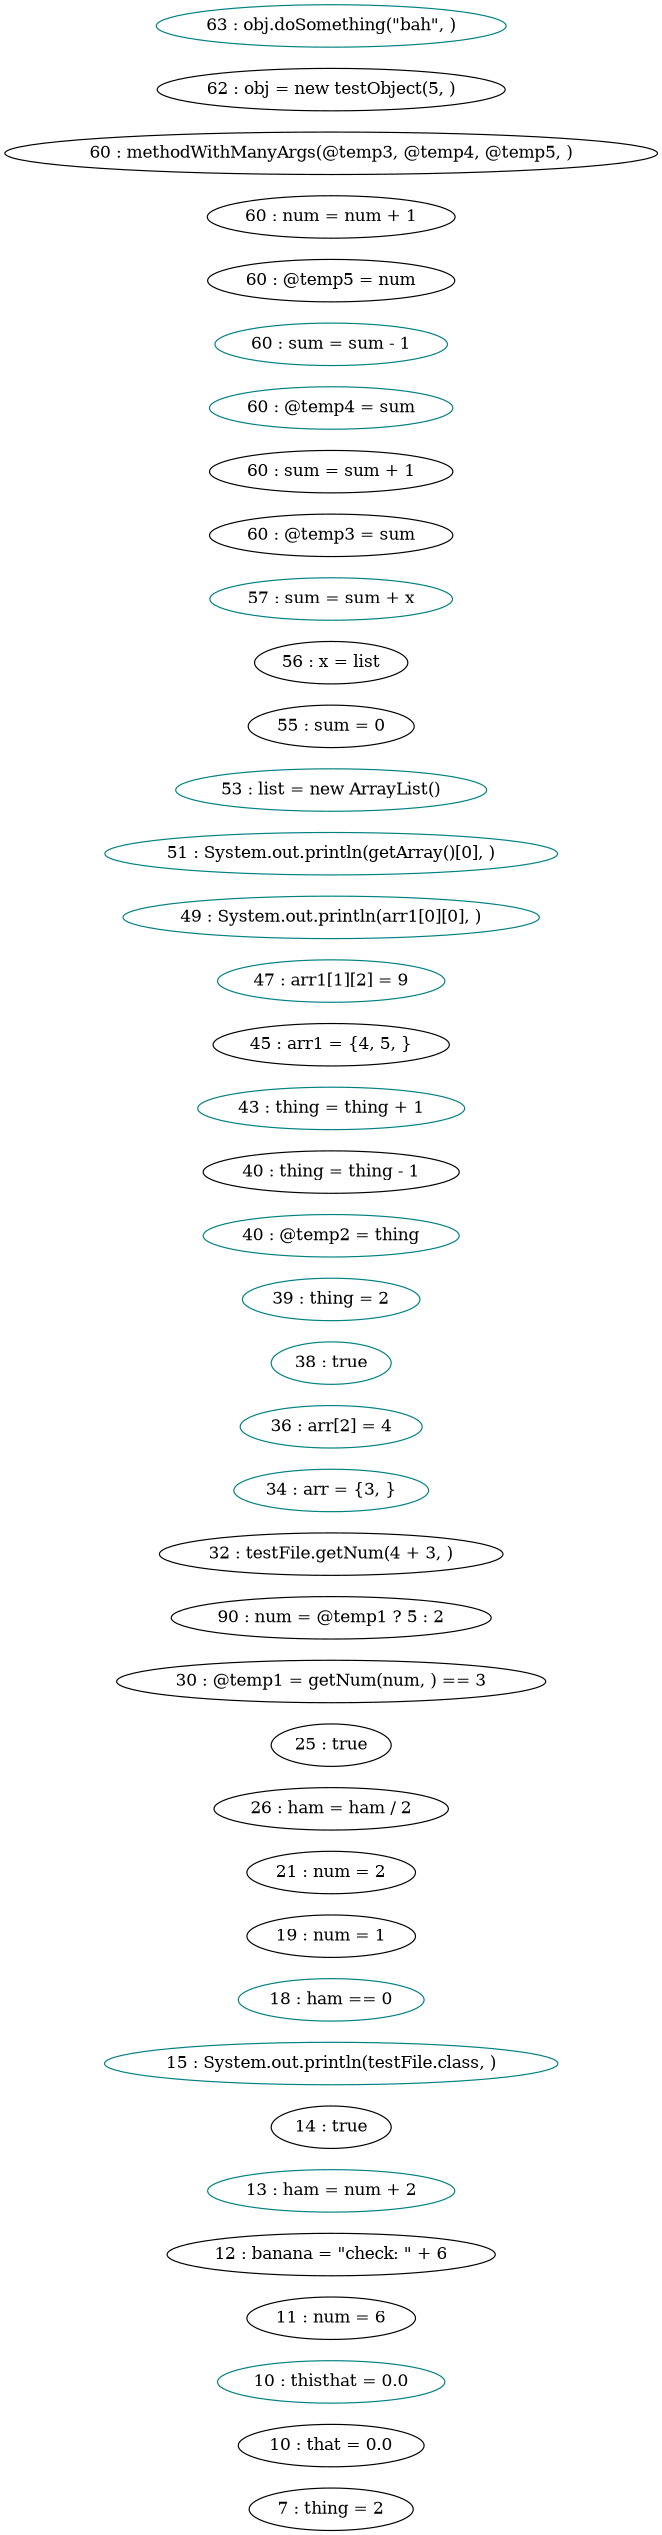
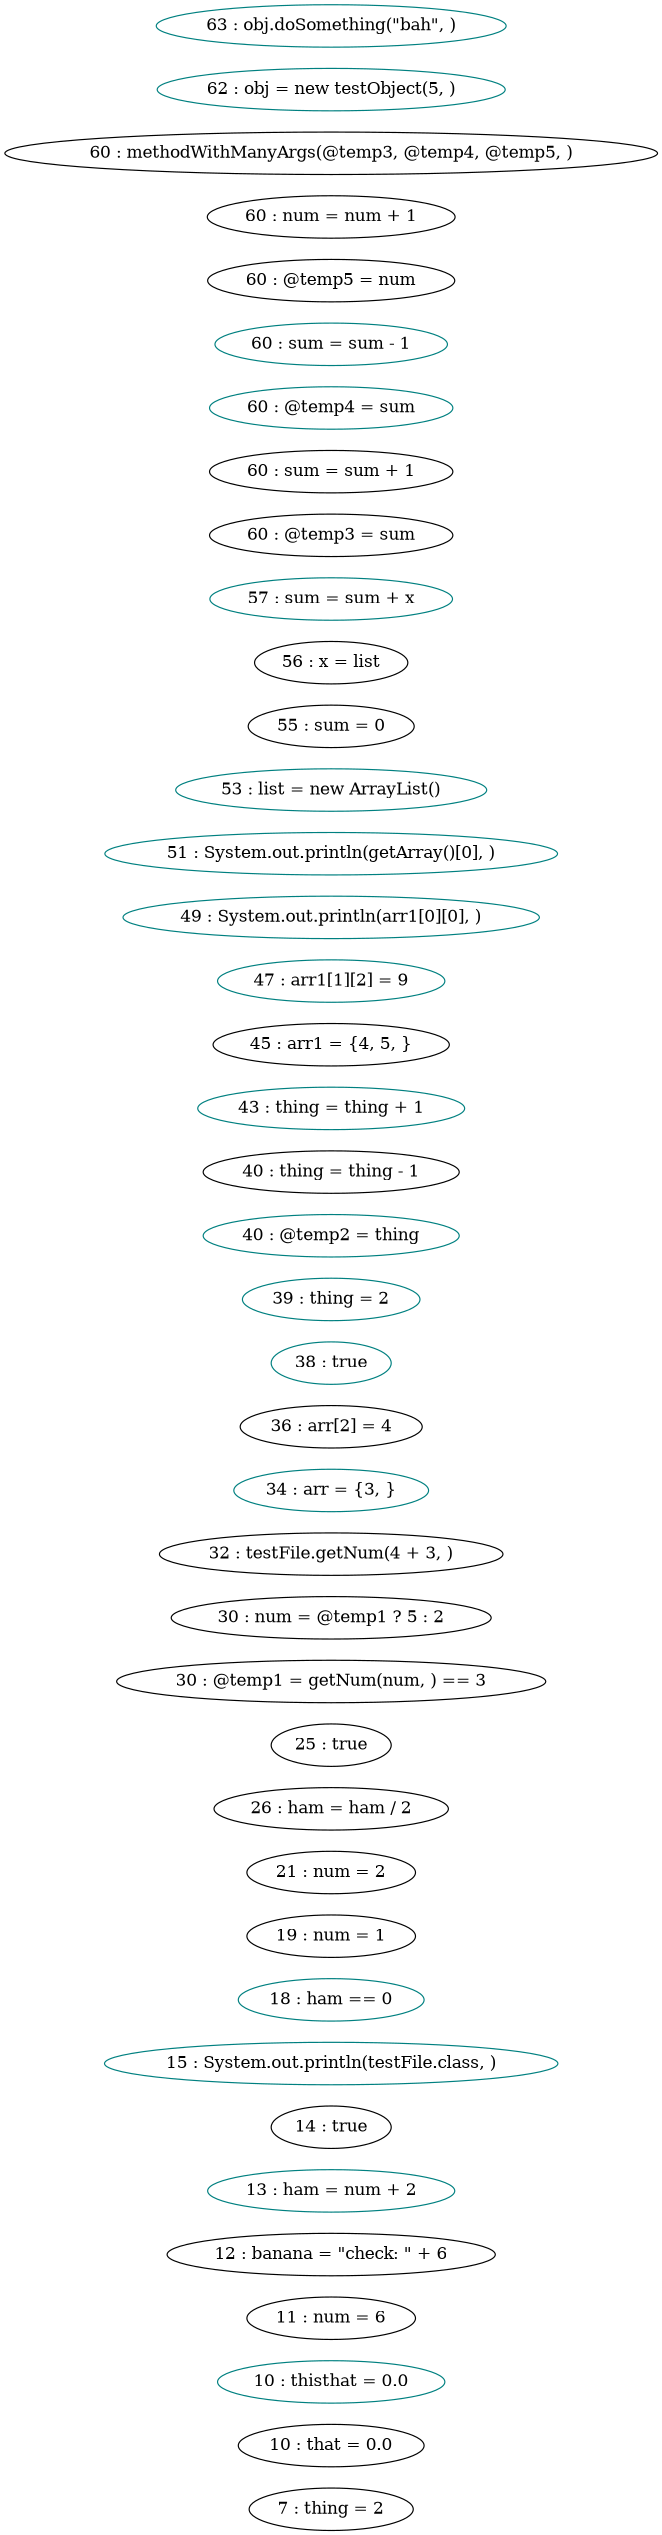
node "62 : obj = new testObject(5, )": color black -> teal
node "36 : arr[2] = 4": color teal -> black
node "90 : num = @temp1 ? 5 : 2": label "90 : num = @temp1 ? 5 : 2" -> "30 : num = @temp1 ? 5 : 2"
